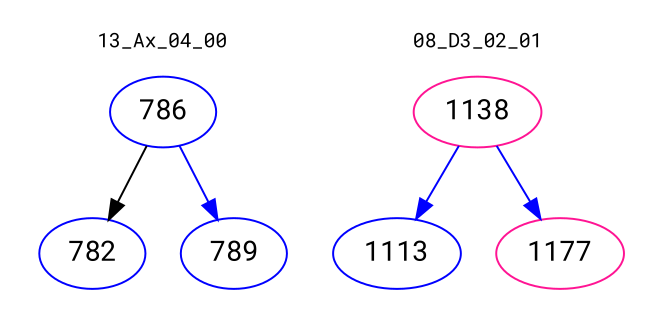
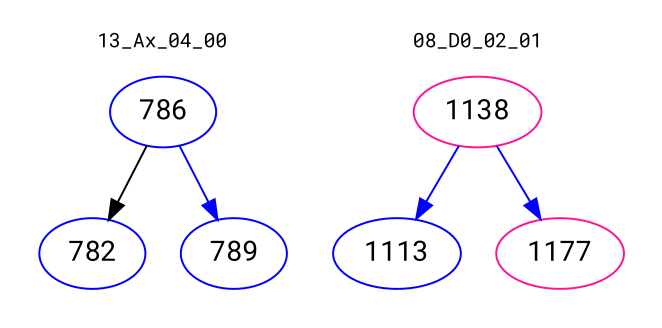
cluster "08_D3_02_01": label "08_D3_02_01" -> "08_D0_02_01"
